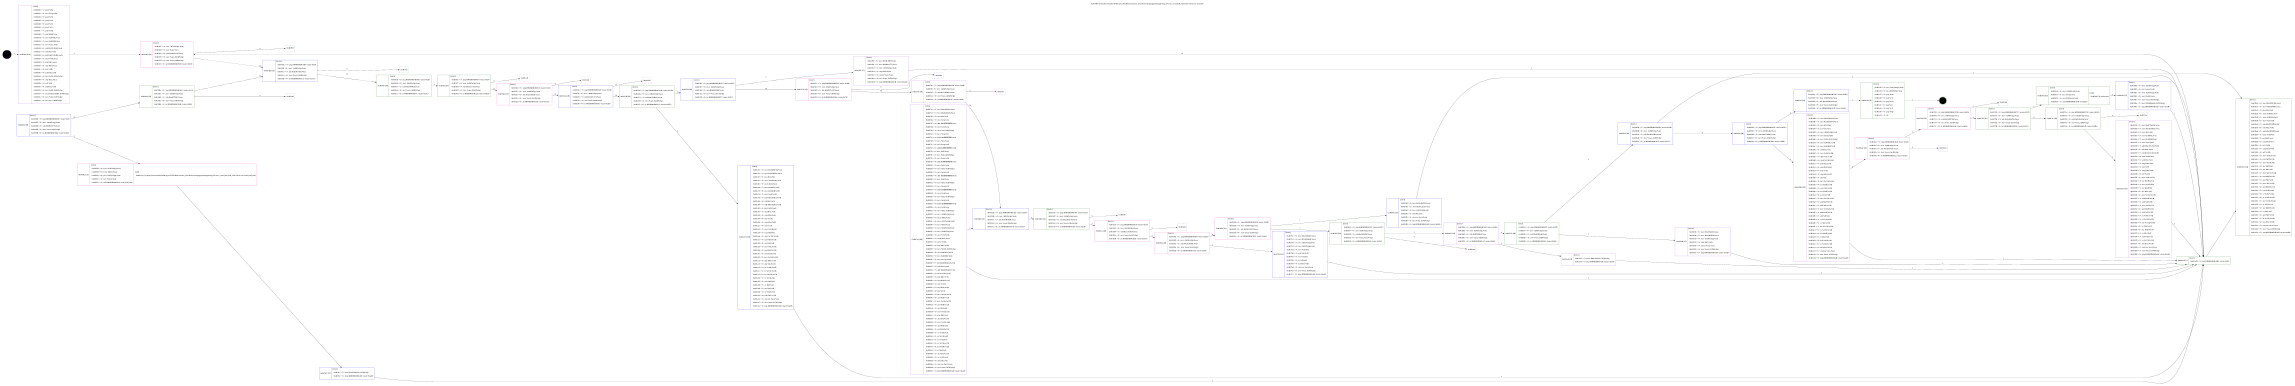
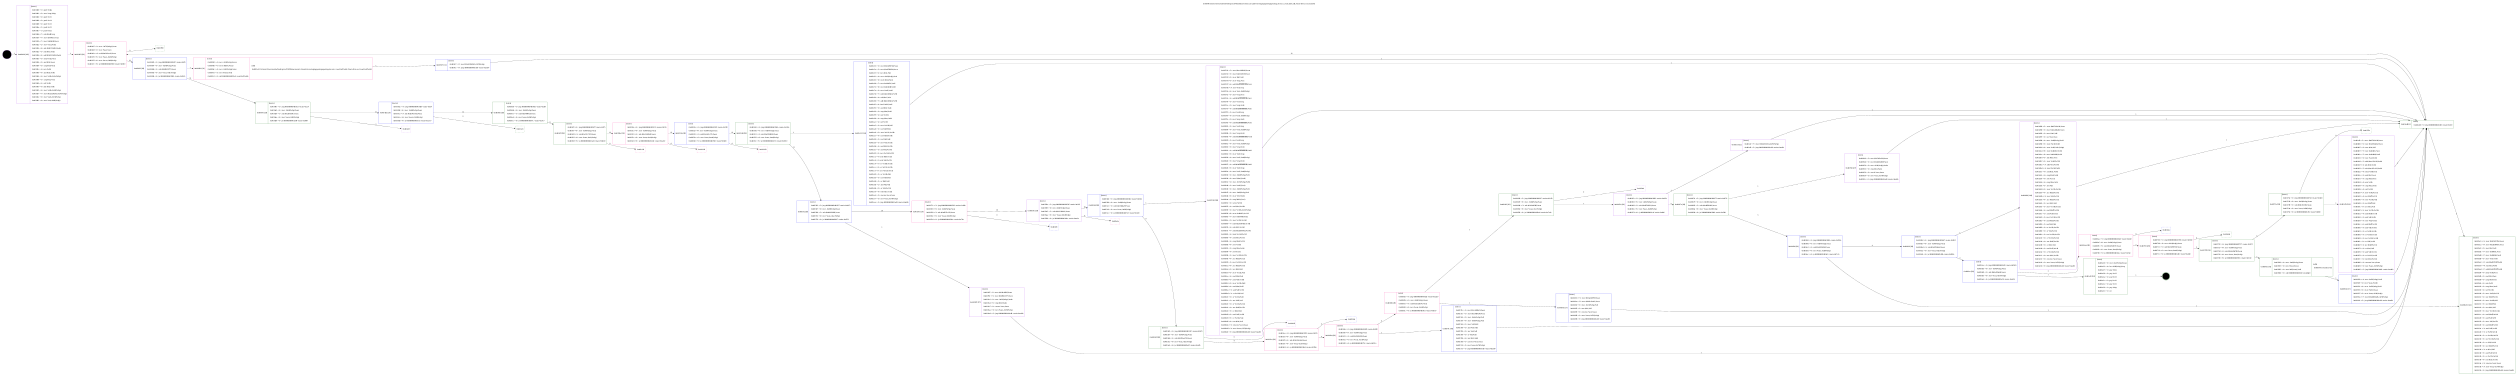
edge "0x401465 [29]" -> "0x4014ba [28]": now "0x401465 [29]" -> "0x401482 [28]"
edge "0x401d8b [149]" -> "0x4016ea [28]": now "0x4016ce [28]" -> "0x4016ea [28]"
edge "0x4017c8 [285]" -> "0x4015b6 [28]": reversed
